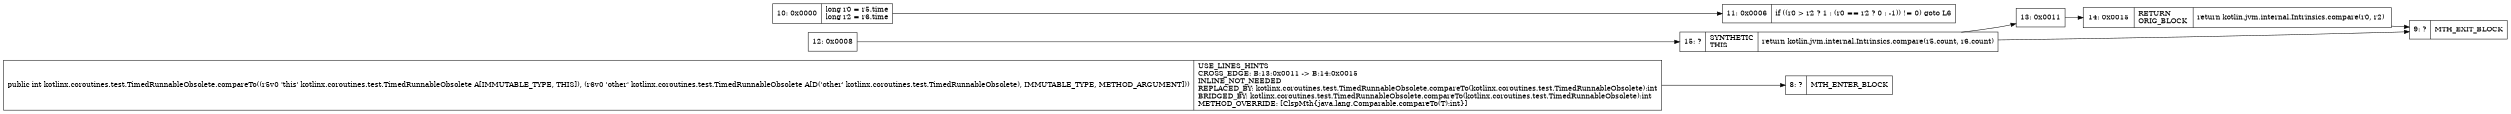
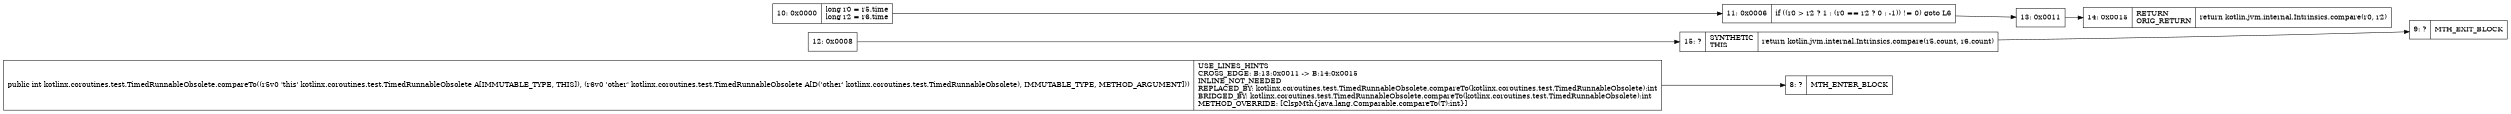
node "14: 0x0015": text "ORIG_BLOCK" -> "ORIG_RETURN"
edge "14: 0x0015" -> "9: ?": removed
edge "15: ?" -> "13: 0x0011": now "11: 0x0006" -> "13: 0x0011"
